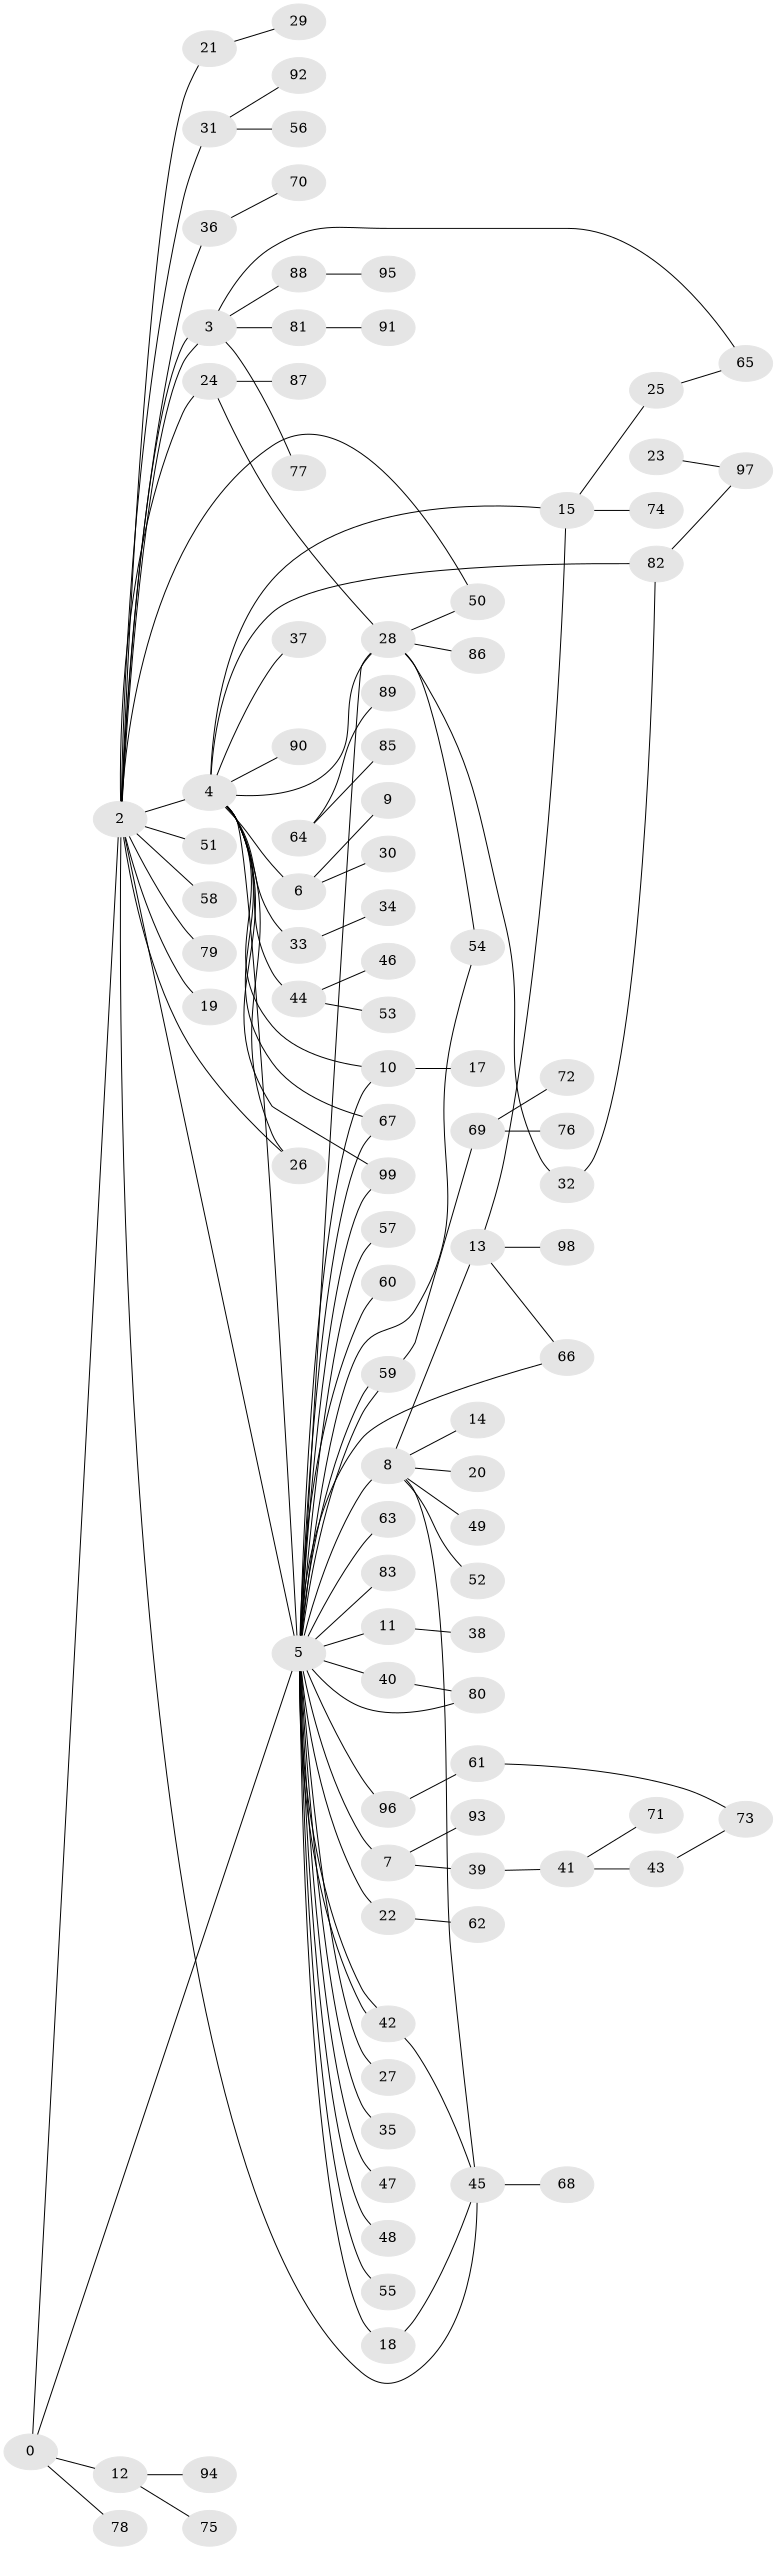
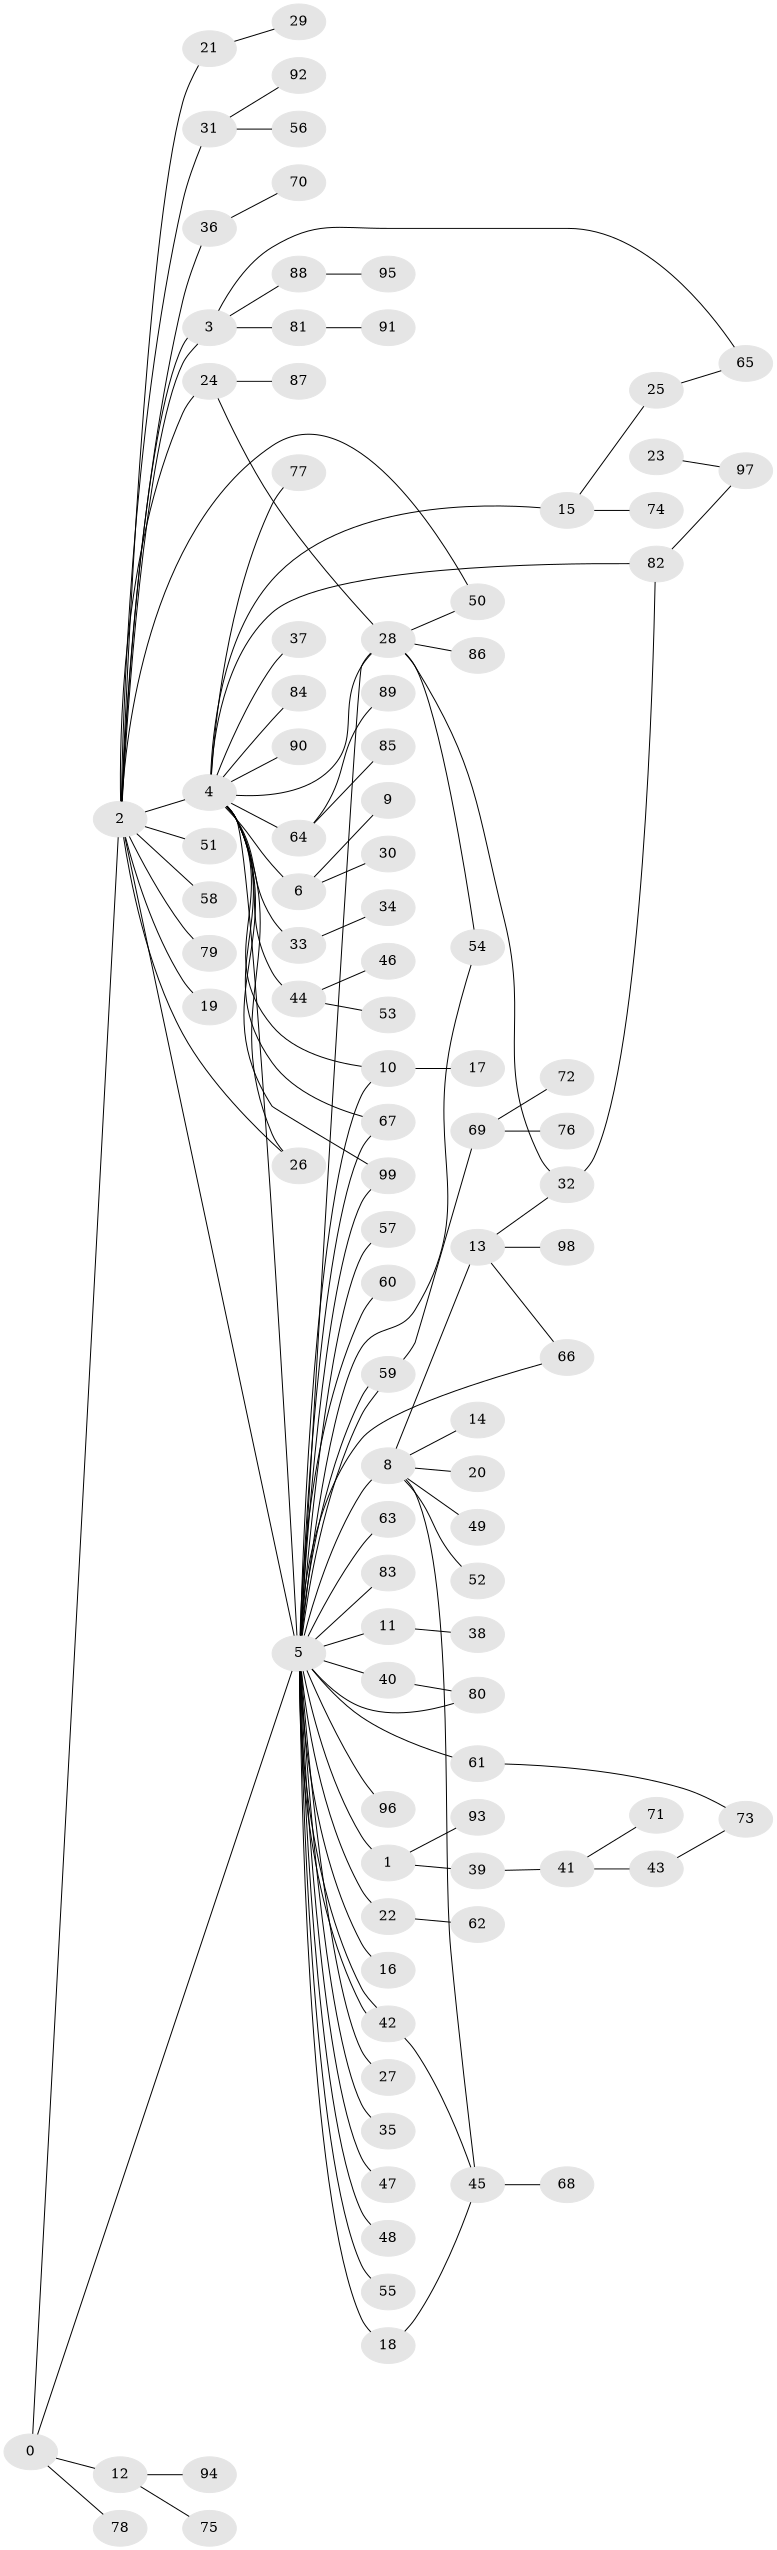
edge "3" -- "77": now "4" -- "77"
node "84": added
edge "4" -- "64": added
edge "15" -- "13": now "32" -- "13"
edge "2" -- "45": removed
edge "61" -- "96": now "61" -- "5"
node "7": label "7" -> "1"
node "16": added
